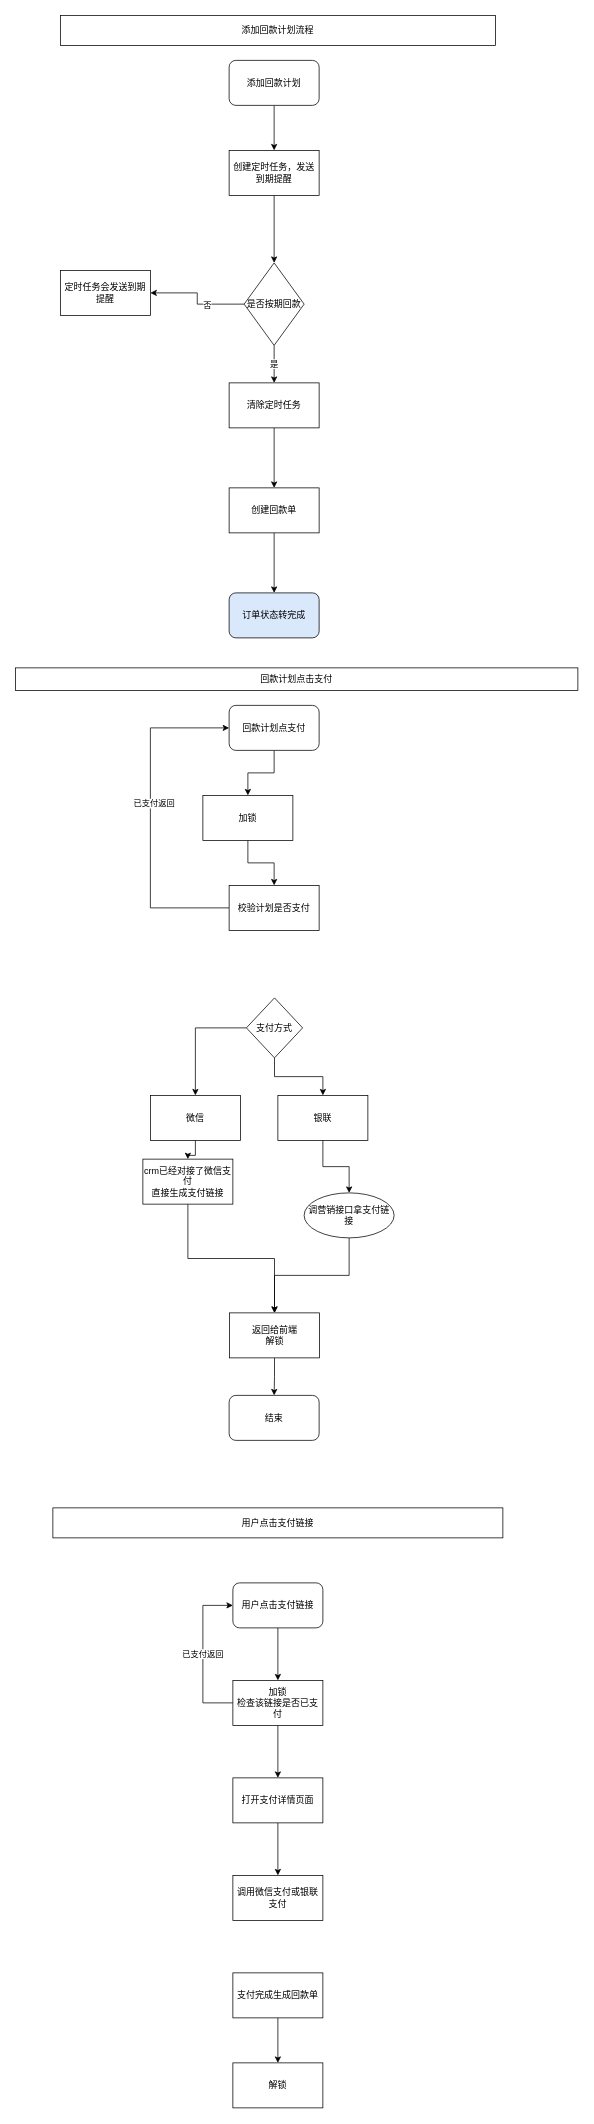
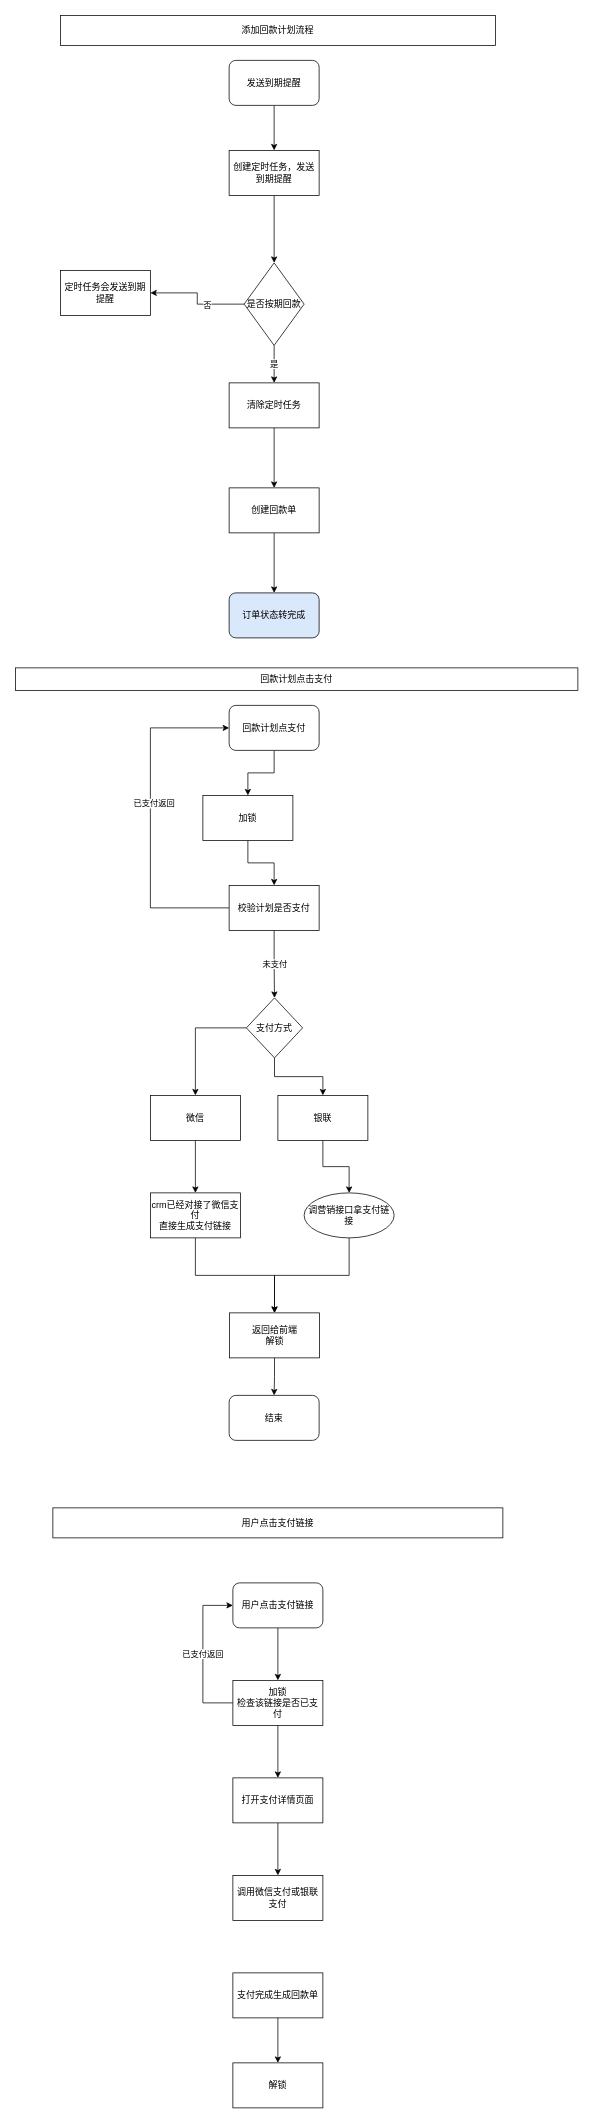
node "添加回款计划": label "添加回款计划" -> "发送到期提醒"
edge "校验计划是否支付" -> "支付方式": added, label "未支付"
node "crm已经对接了微信支付 直接生成支付链接": moved (188, 1182) -> (195, 1215)
